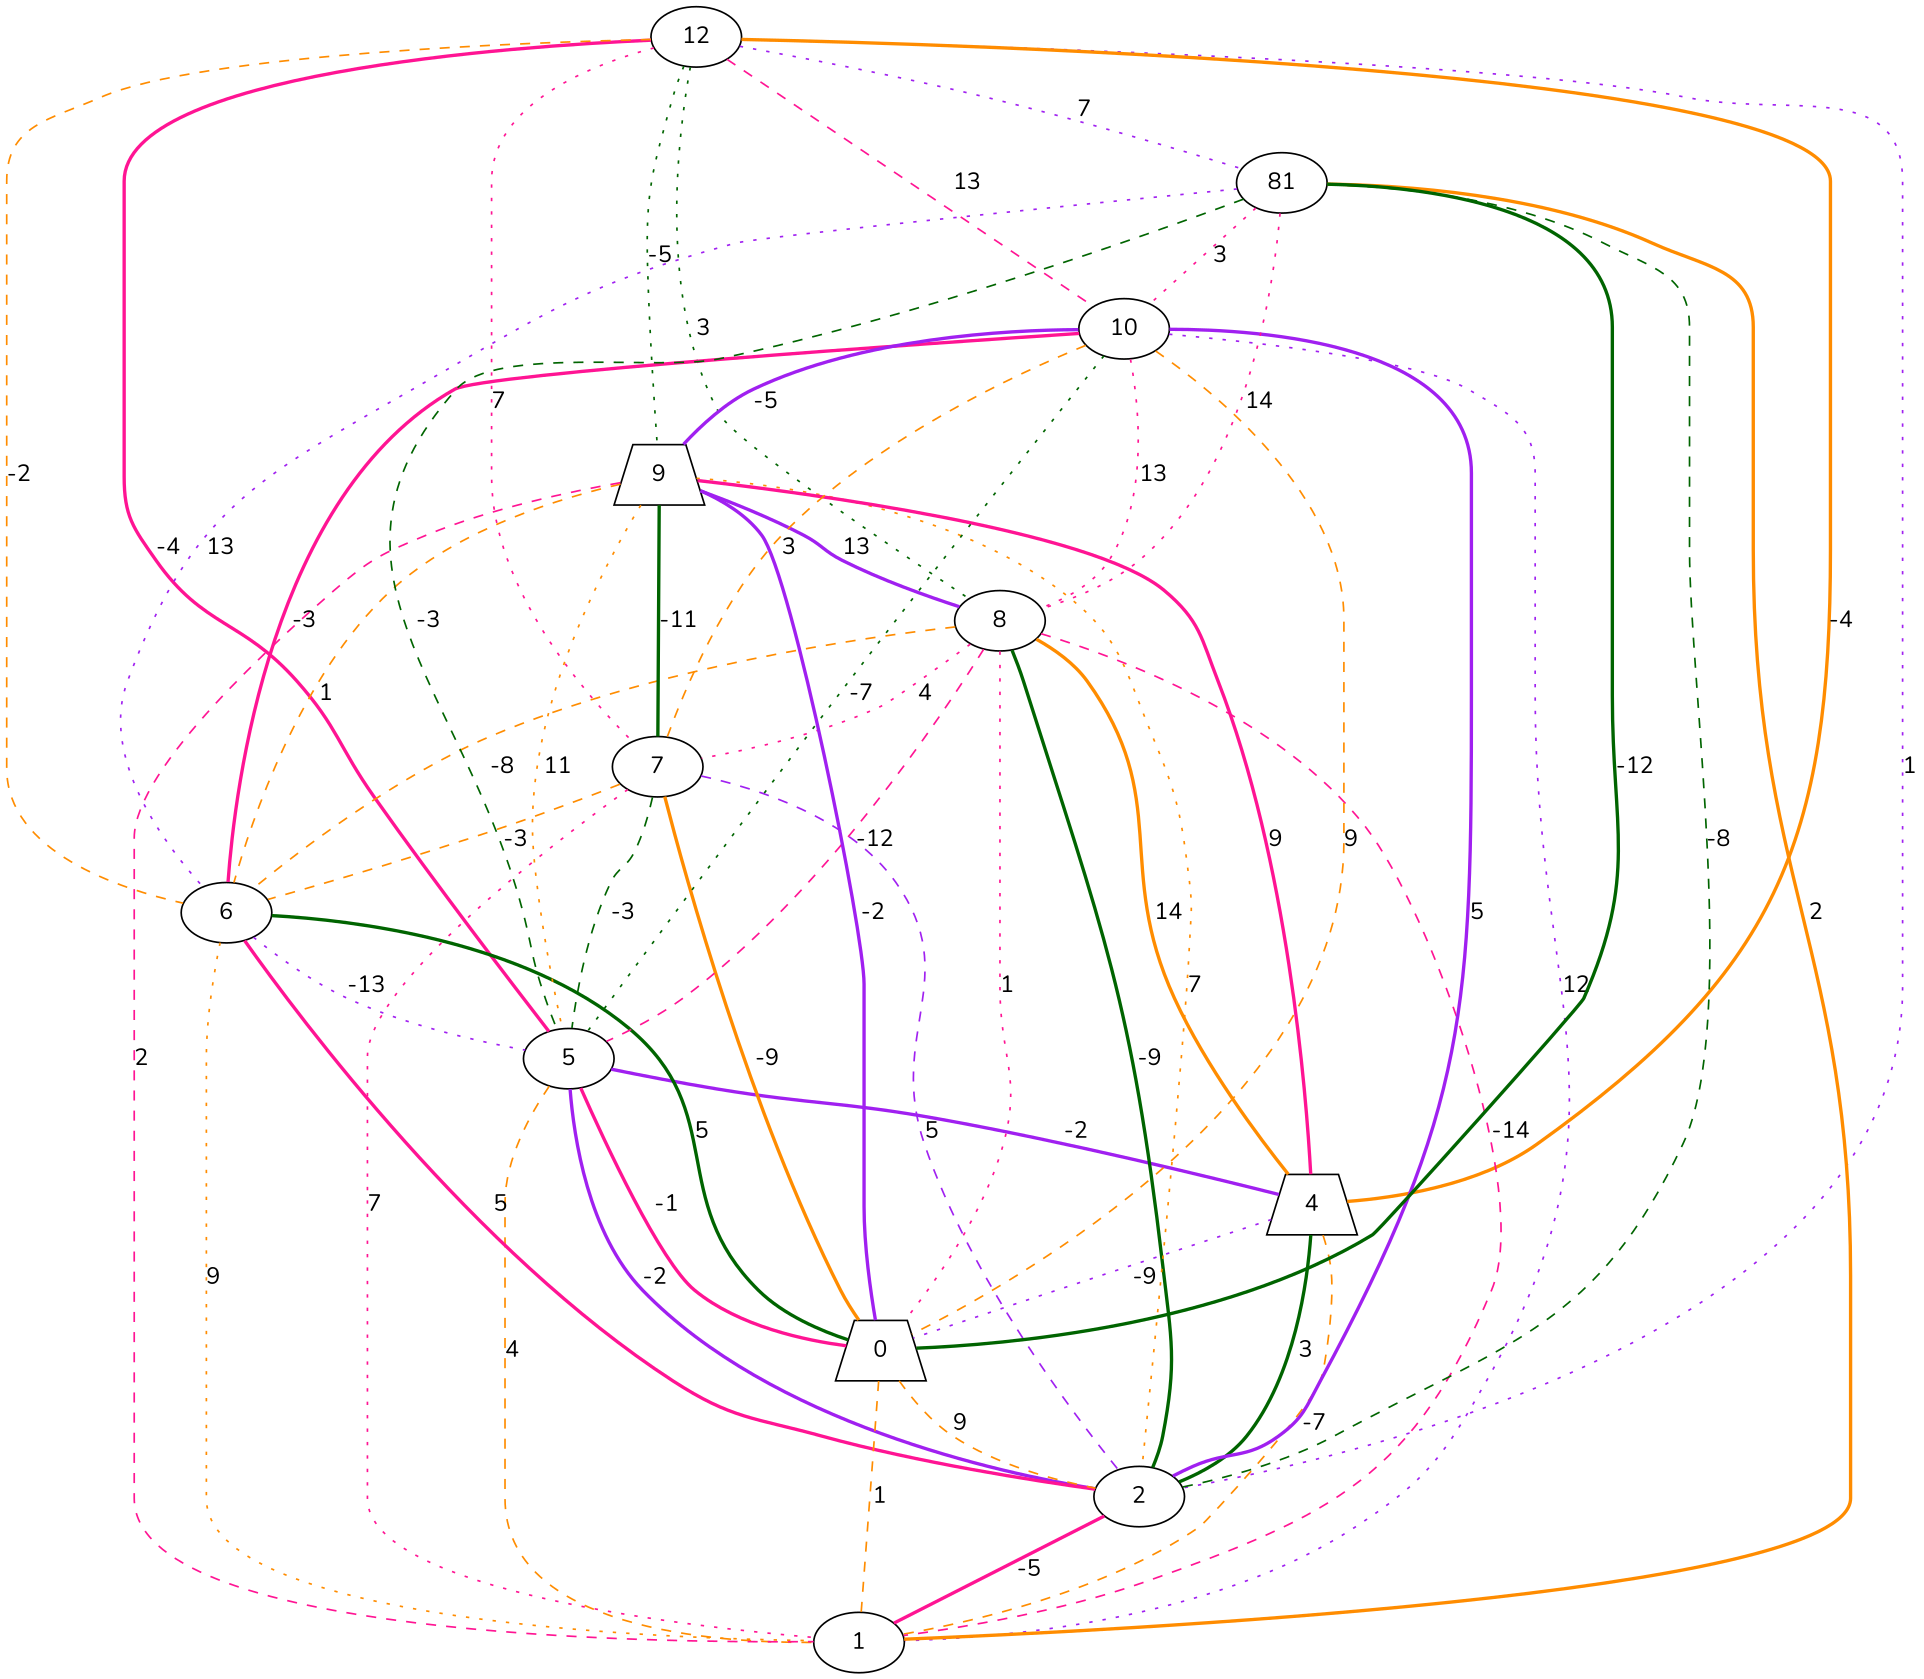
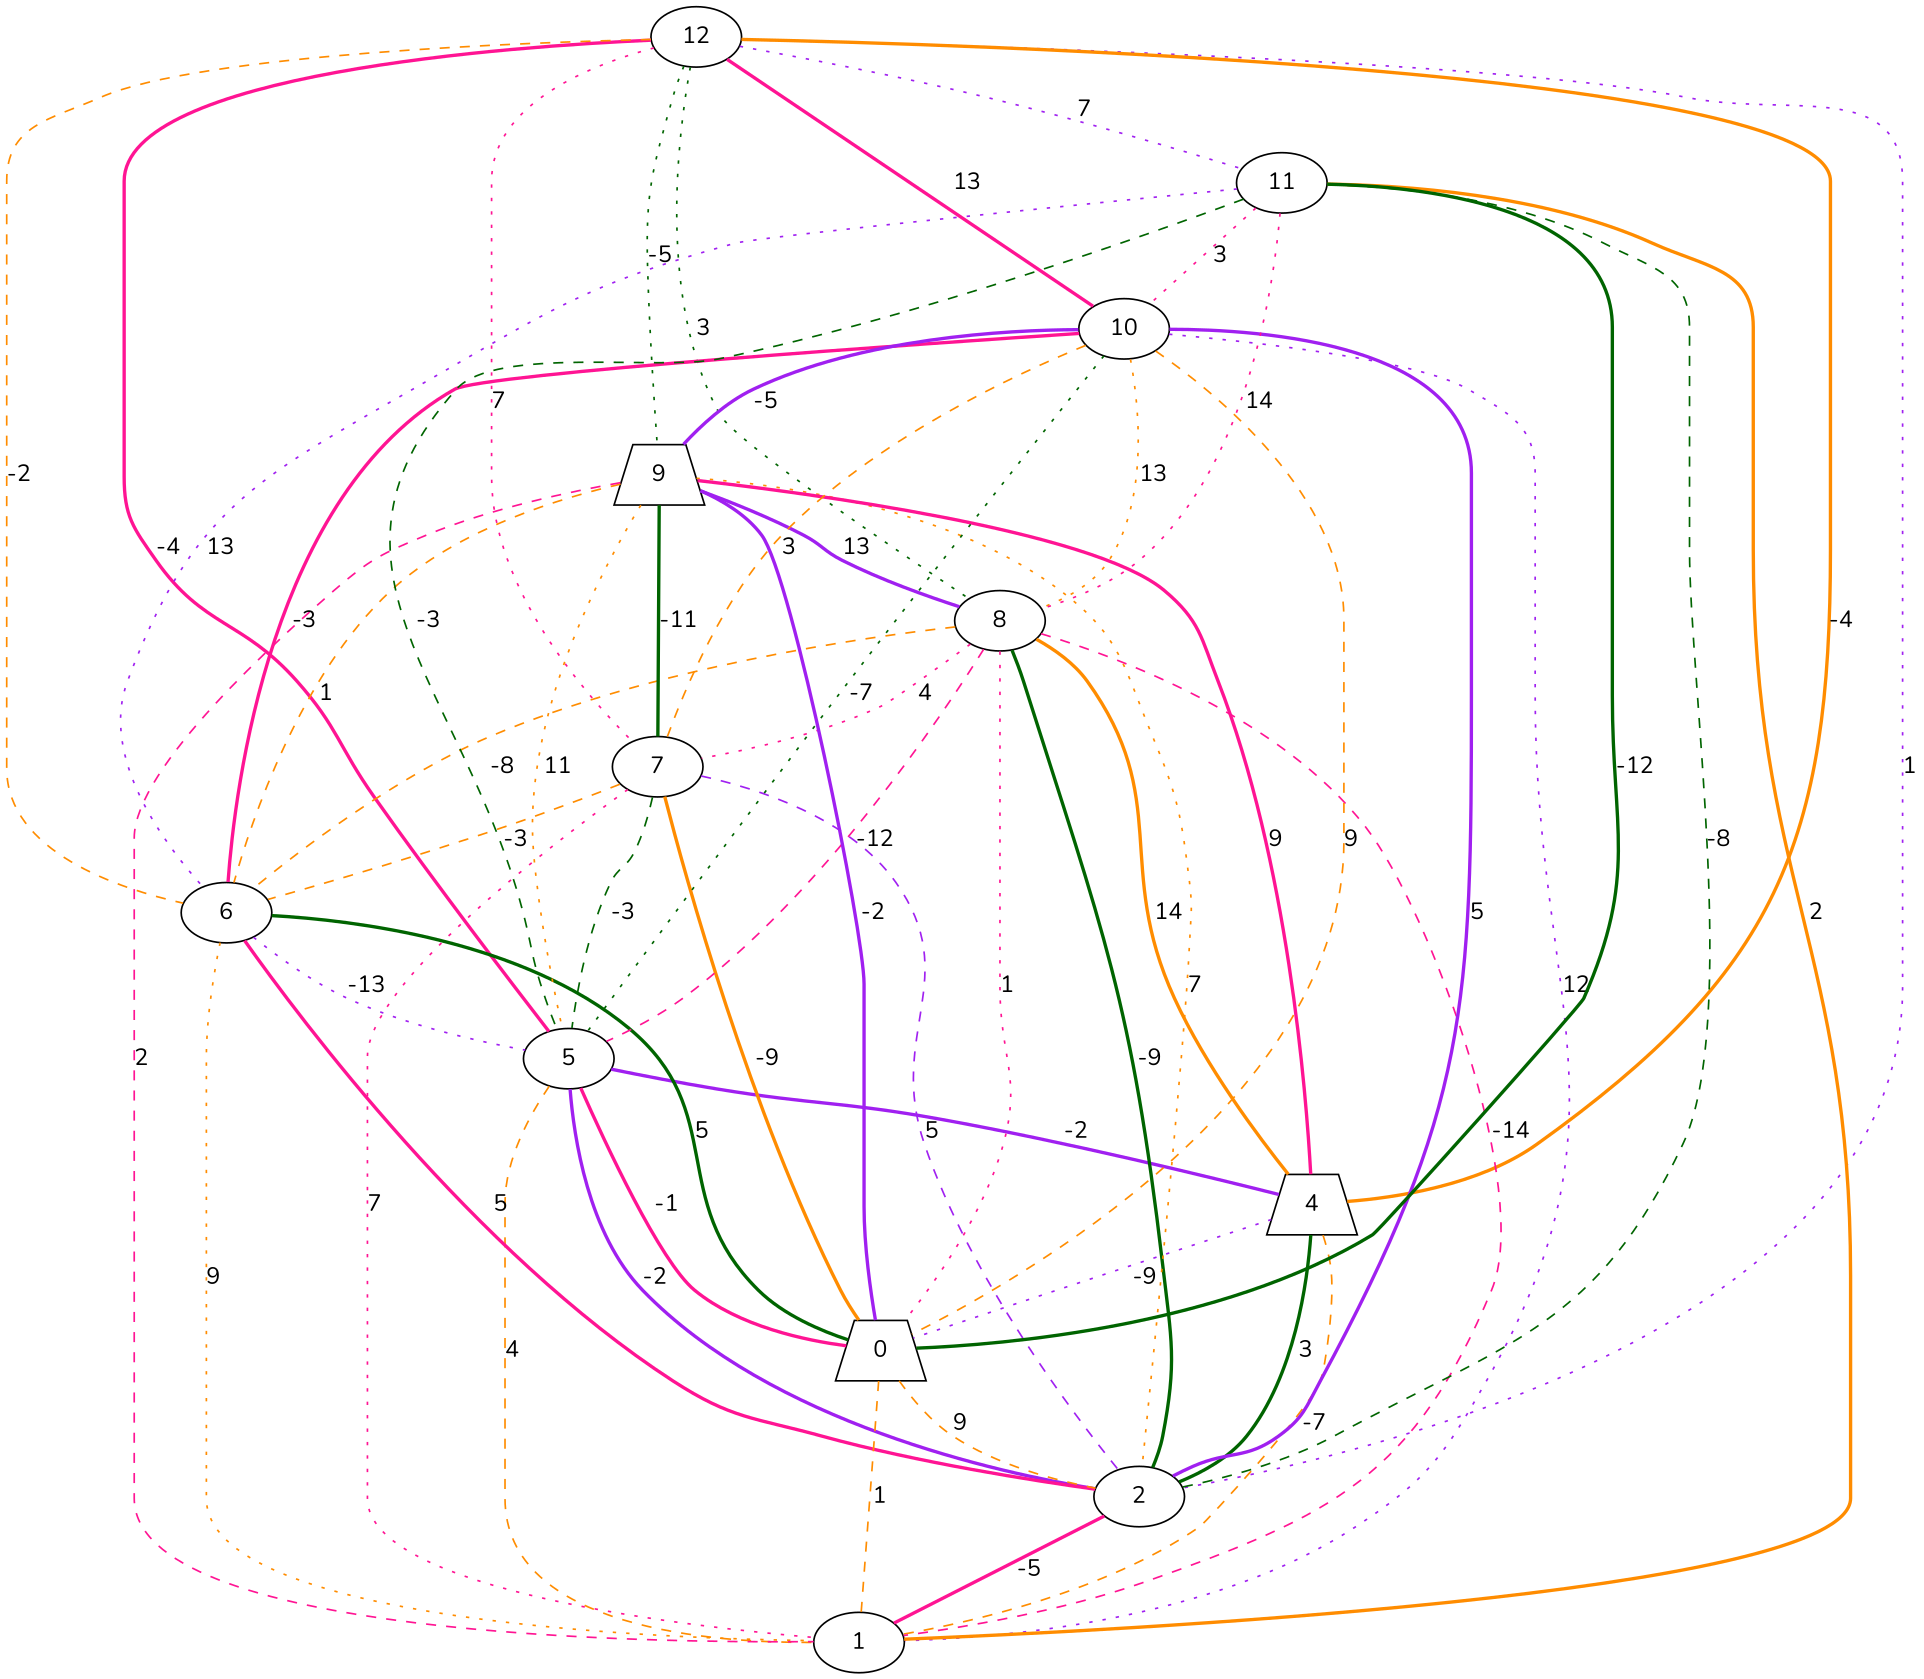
edge "12" -- "10": style dashed -> bold
node "81": label "81" -> "11"
edge "10" -- "8": color deeppink -> darkorange
